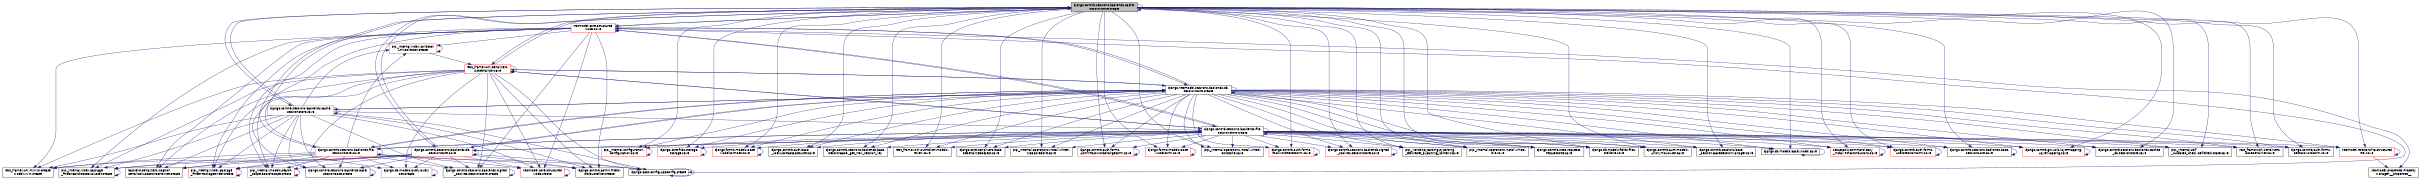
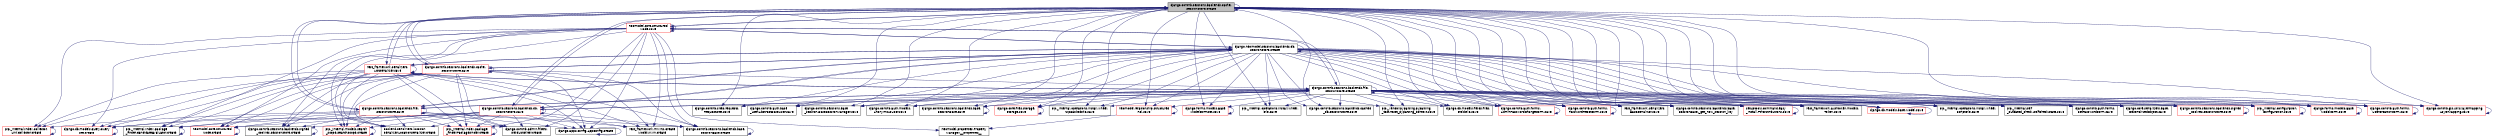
edge "neomodel.core.Structured Node.save" -> "django.db.models.query.Query Set.create": added
edge "pip._internal.index.collector. LinkCollector.create" -> "rest_framework.serializers. ListSerializer.save": reversed
node "django.db.models.base.Model.save": color black -> red
